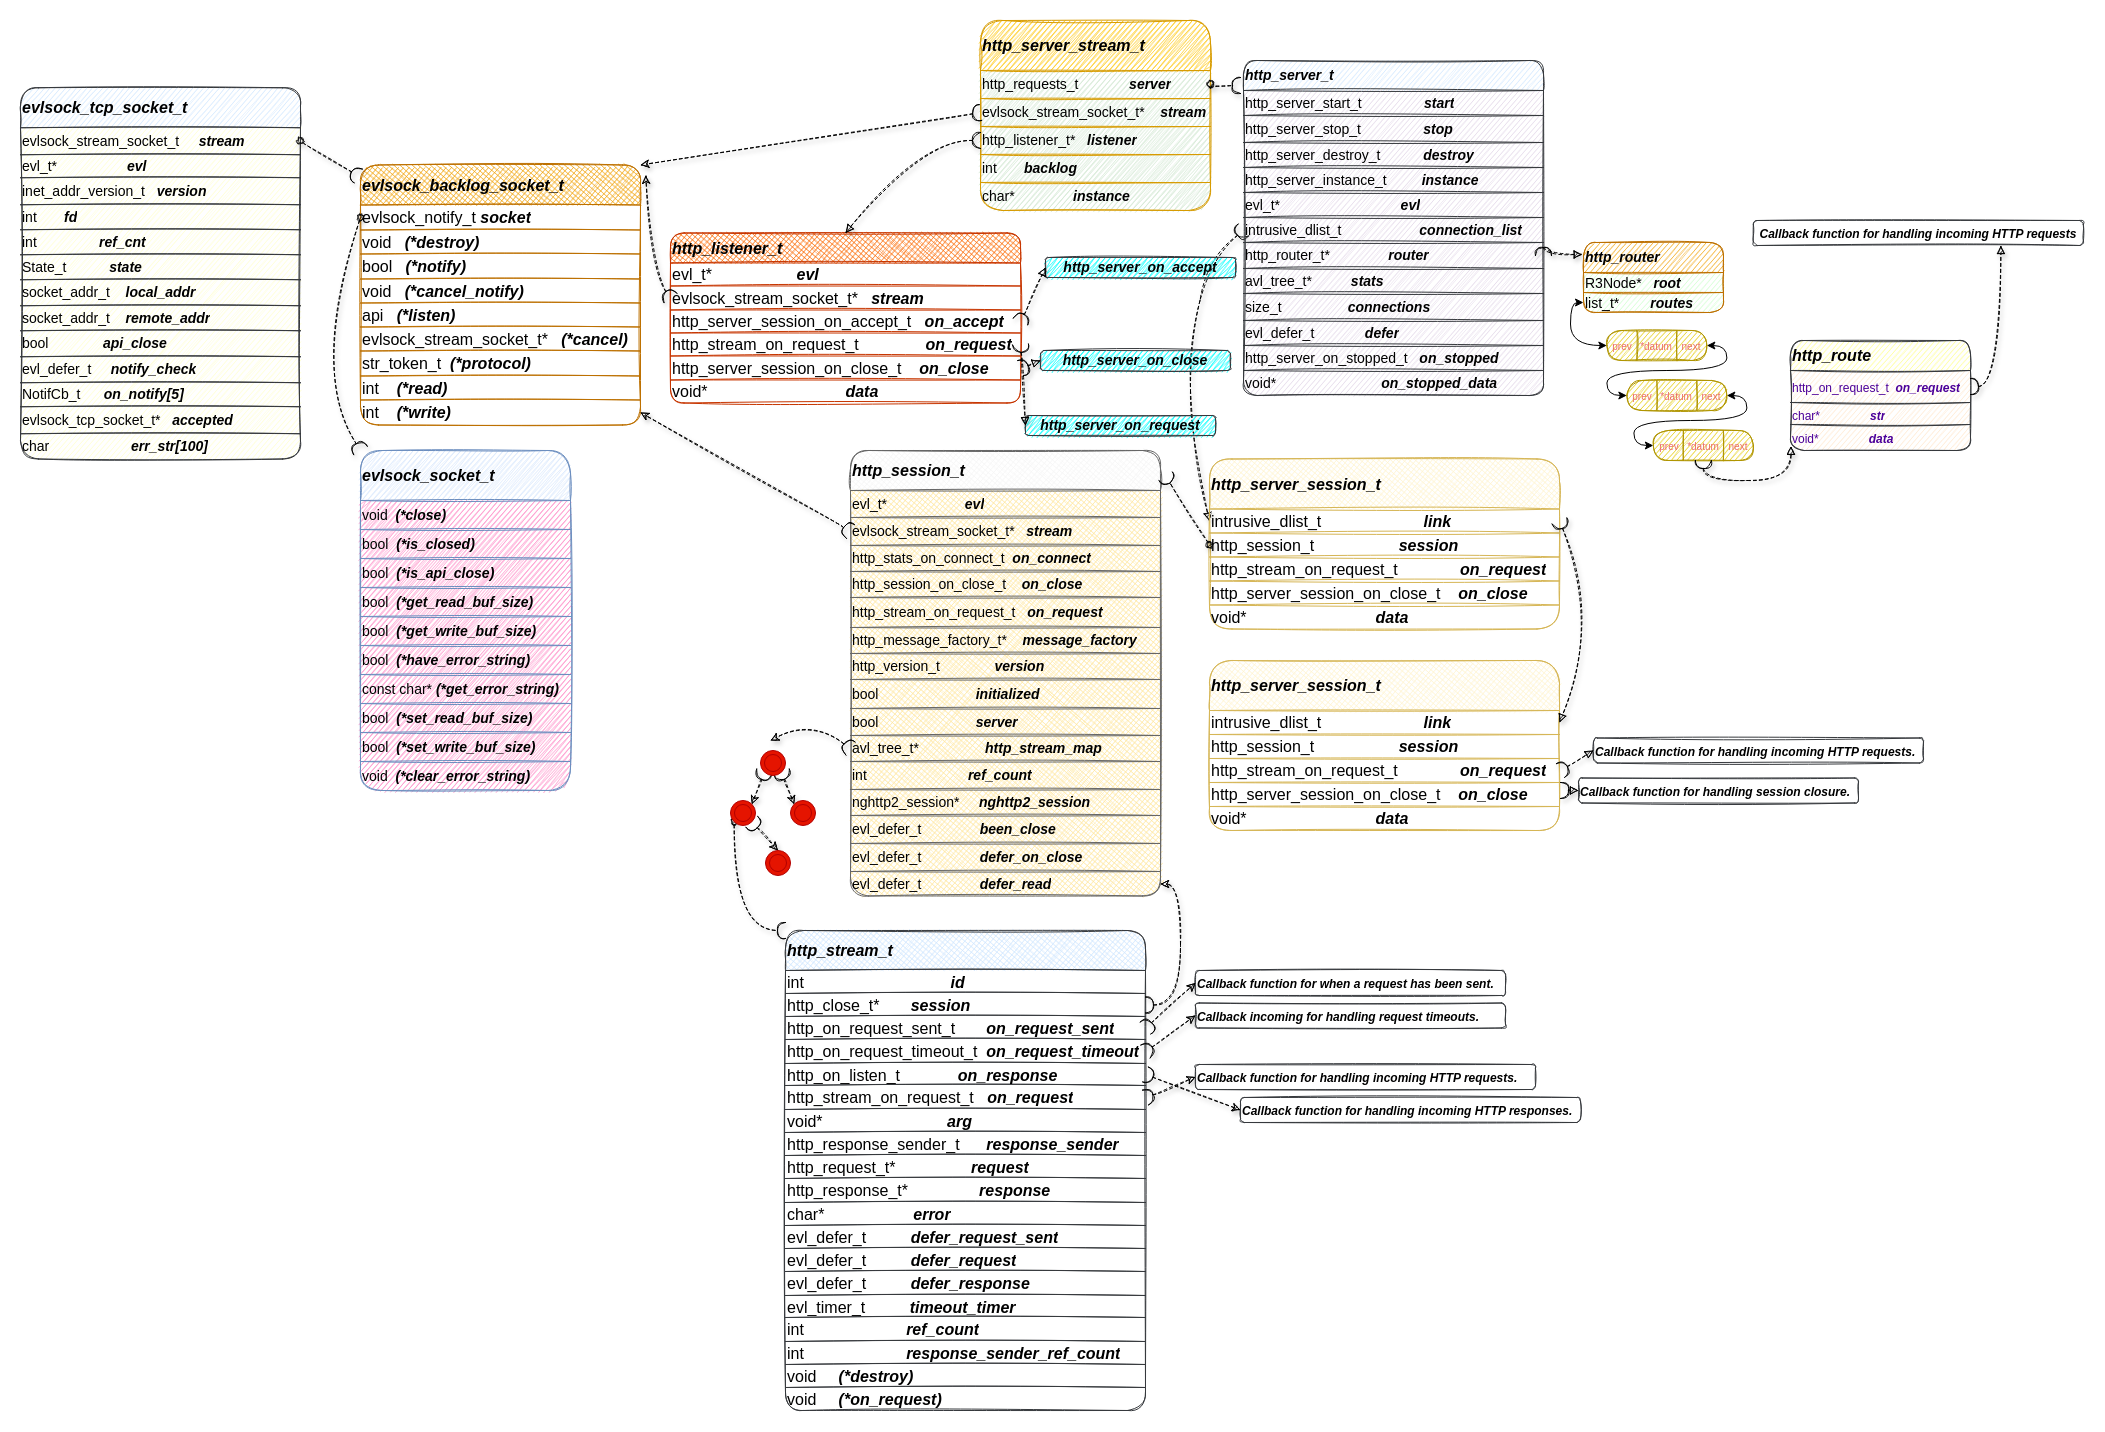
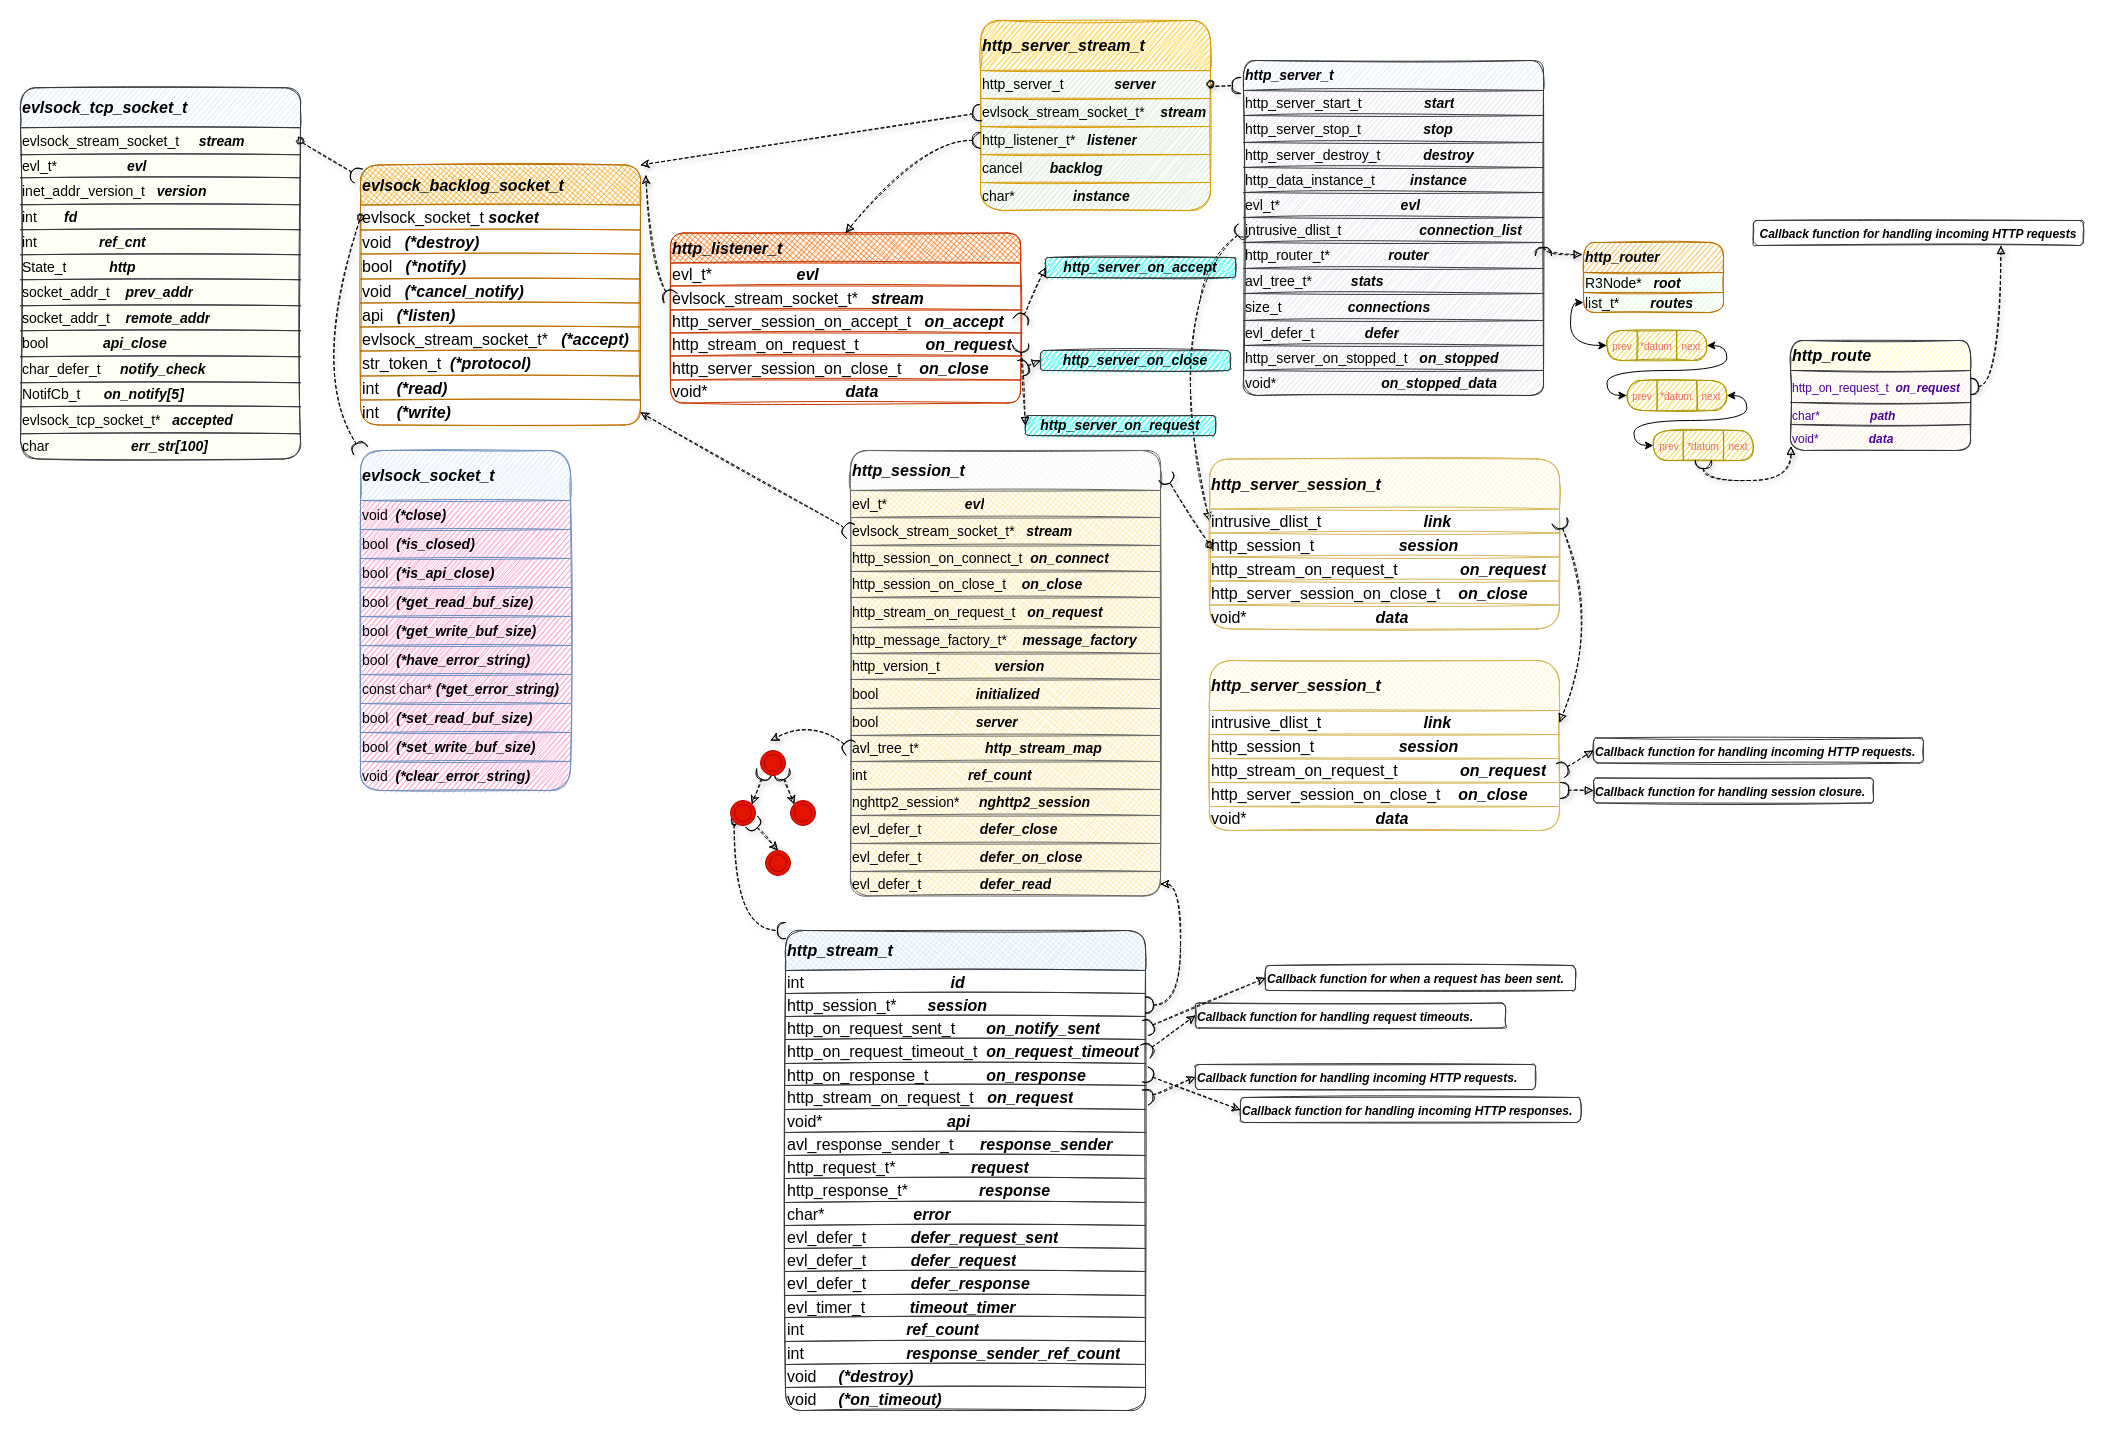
node "http_requests_t server": label "http_requests_t server" -> "http_server_t server"
node "int backlog": label "int backlog" -> "cancel backlog"
node "http_server_instance_t instance": label "http_server_instance_t instance" -> "http_data_instance_t instance"
node "evlsock_notify_t socket": label "evlsock_notify_t socket" -> "evlsock_socket_t socket"
node "State_t state": label "State_t state" -> "State_t http"
node "socket_addr_t local_addr": label "socket_addr_t local_addr" -> "socket_addr_t prev_addr"
node "evlsock_stream_socket_t* (*cancel)": label "evlsock_stream_socket_t* (*cancel)" -> "evlsock_stream_socket_t* (*accept)"
node "evl_defer_t notify_check": label "evl_defer_t notify_check" -> "char_defer_t notify_check"
node "char* str": label "char* str" -> "char* path"
node "http_stats_on_connect_t on_connect": label "http_stats_on_connect_t on_connect" -> "http_session_on_connect_t on_connect"
node "Callback function for handling session closure.": moved (1719, 791) -> (1734, 791)
node "evl_defer_t been_close": label "evl_defer_t been_close" -> "evl_defer_t defer_close"
node "Callback function for when a request has been sent.": moved (1351, 983) -> (1421, 978)
node "http_close_t* session": label "http_close_t* session" -> "http_session_t* session"
node "Callback incoming for handling request timeouts.": label "Callback incoming for handling request timeouts." -> "Callback function for handling request timeouts."
node "http_on_request_sent_t on_request_sent": label "http_on_request_sent_t on_request_sent" -> "http_on_request_sent_t on_notify_sent"
node "http_on_listen_t on_response": label "http_on_listen_t on_response" -> "http_on_response_t on_response"
node "void* arg": label "void* arg" -> "void* api"
node "http_response_sender_t response_sender": label "http_response_sender_t response_sender" -> "avl_response_sender_t response_sender"
node "void (*on_request)": label "void (*on_request)" -> "void (*on_timeout)"
